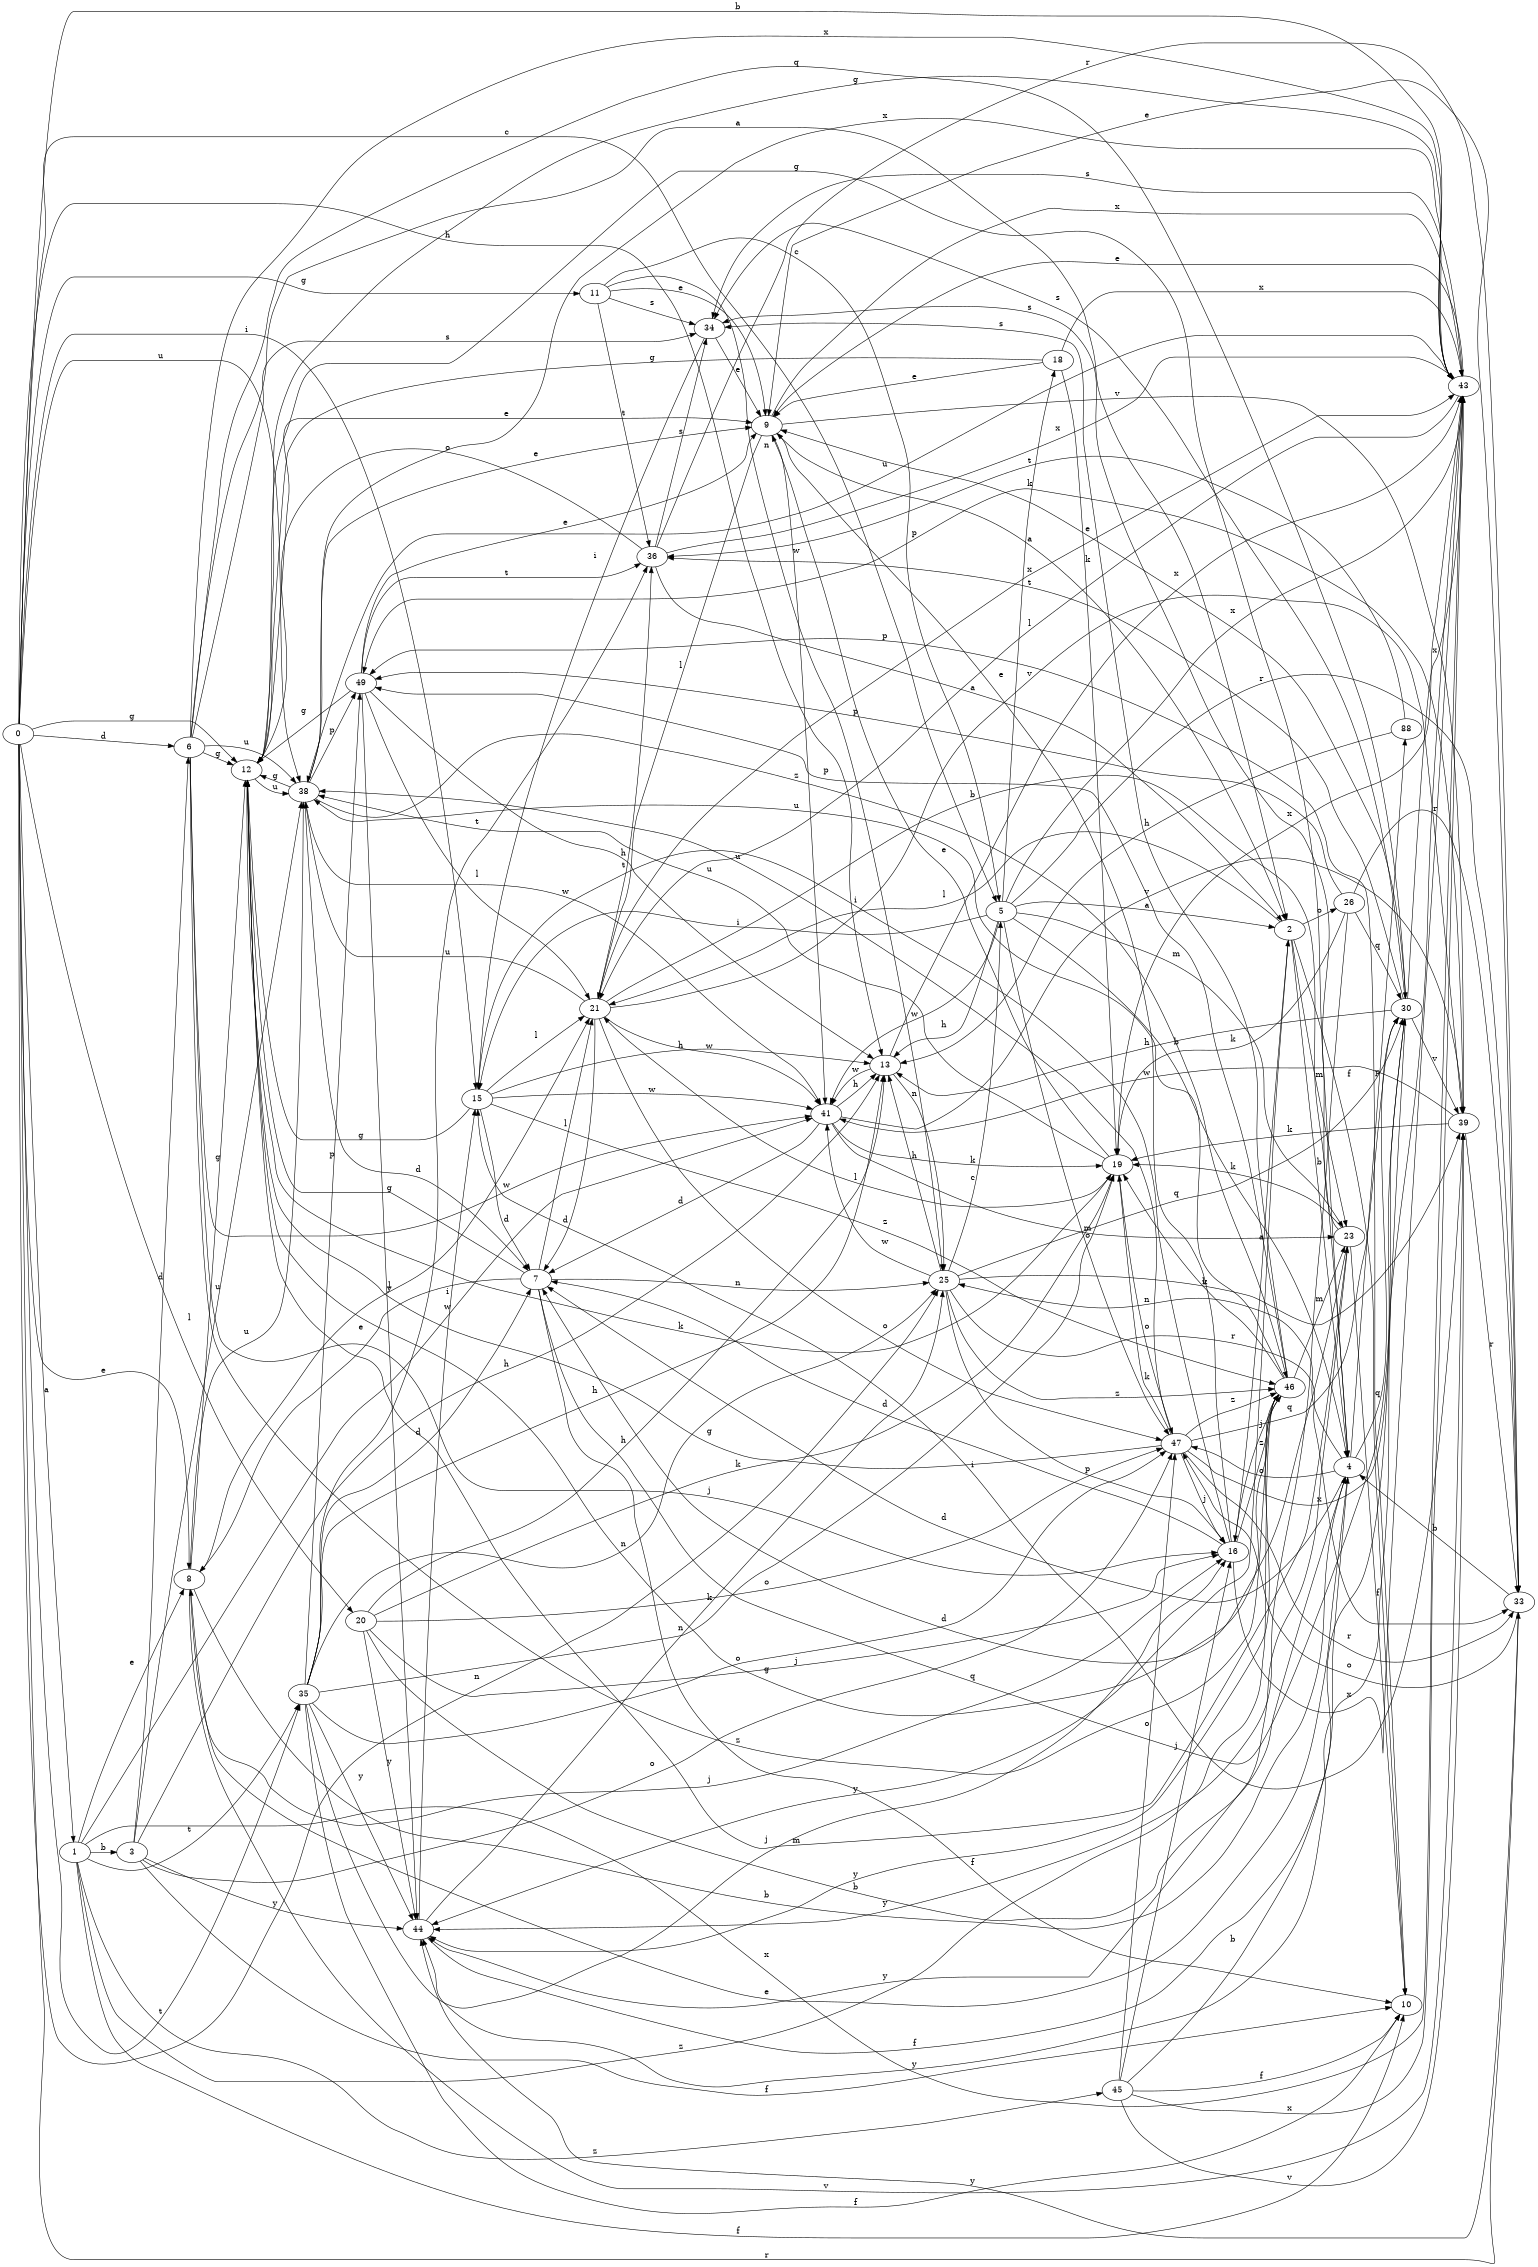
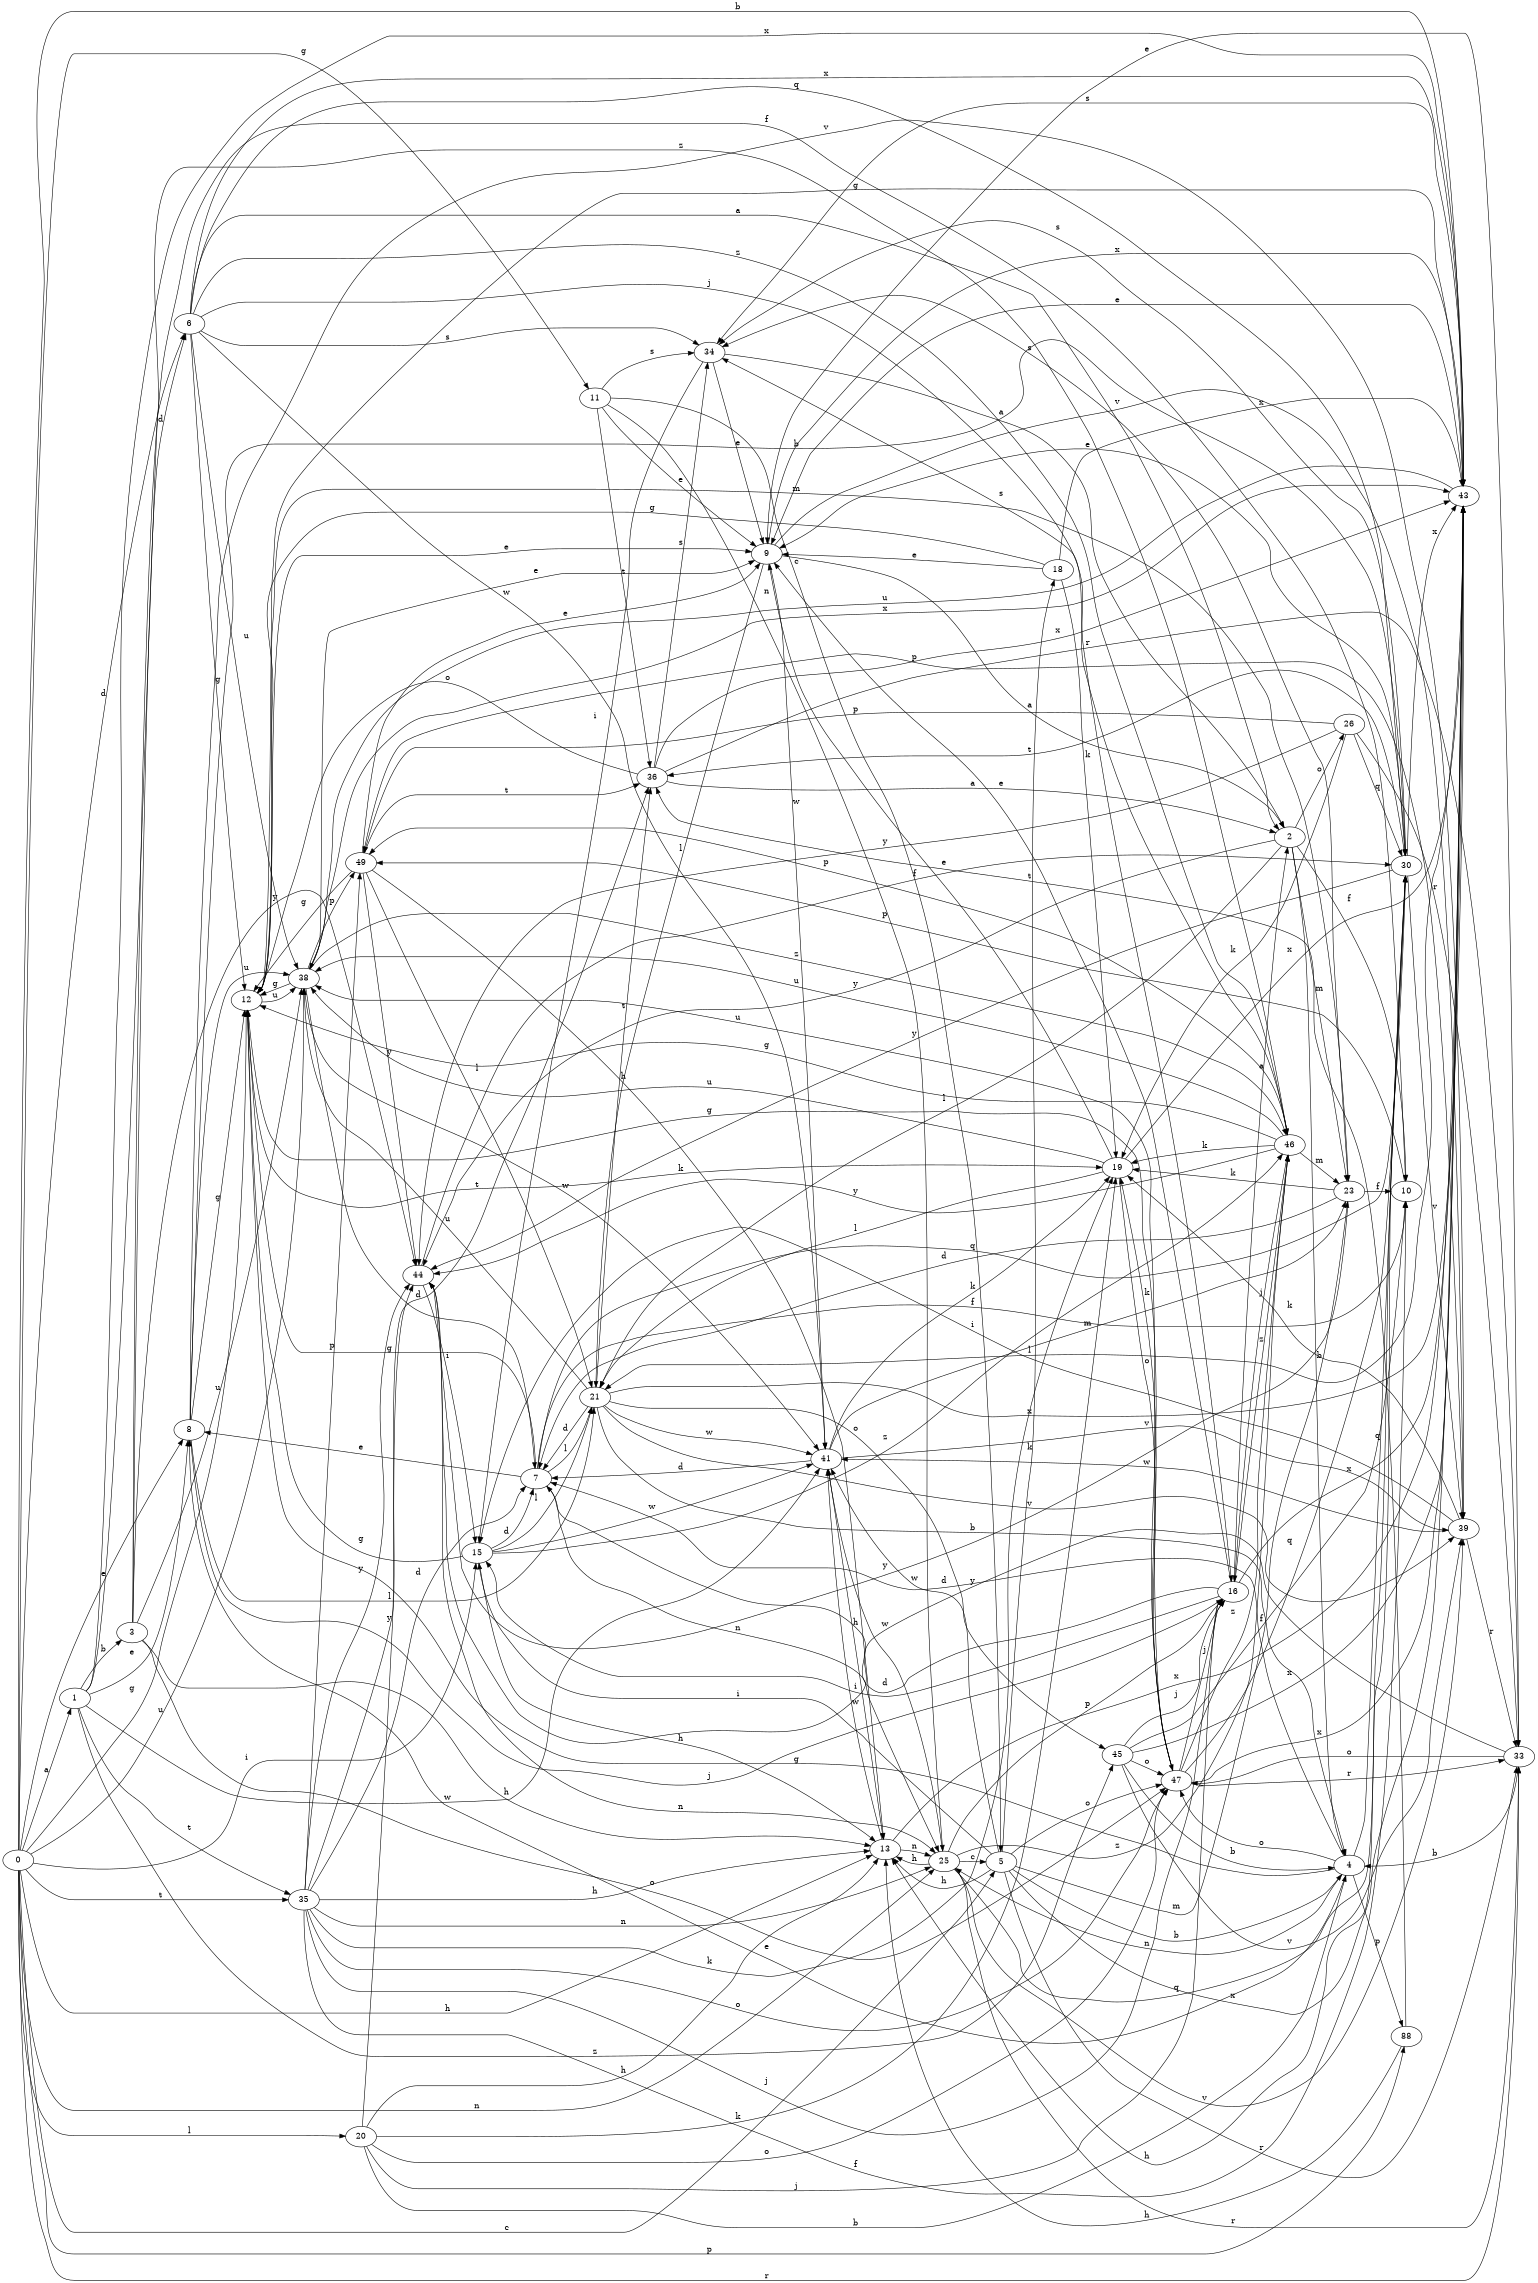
edge "5" -> "2": now "34" -> "2"
edge "21" -> "47": now "21" -> "45"
edge "8" -> "4": now "8" -> "30"
edge "1" -> "10": removed, label "f"
edge "0" -> "88": added, label "p"
